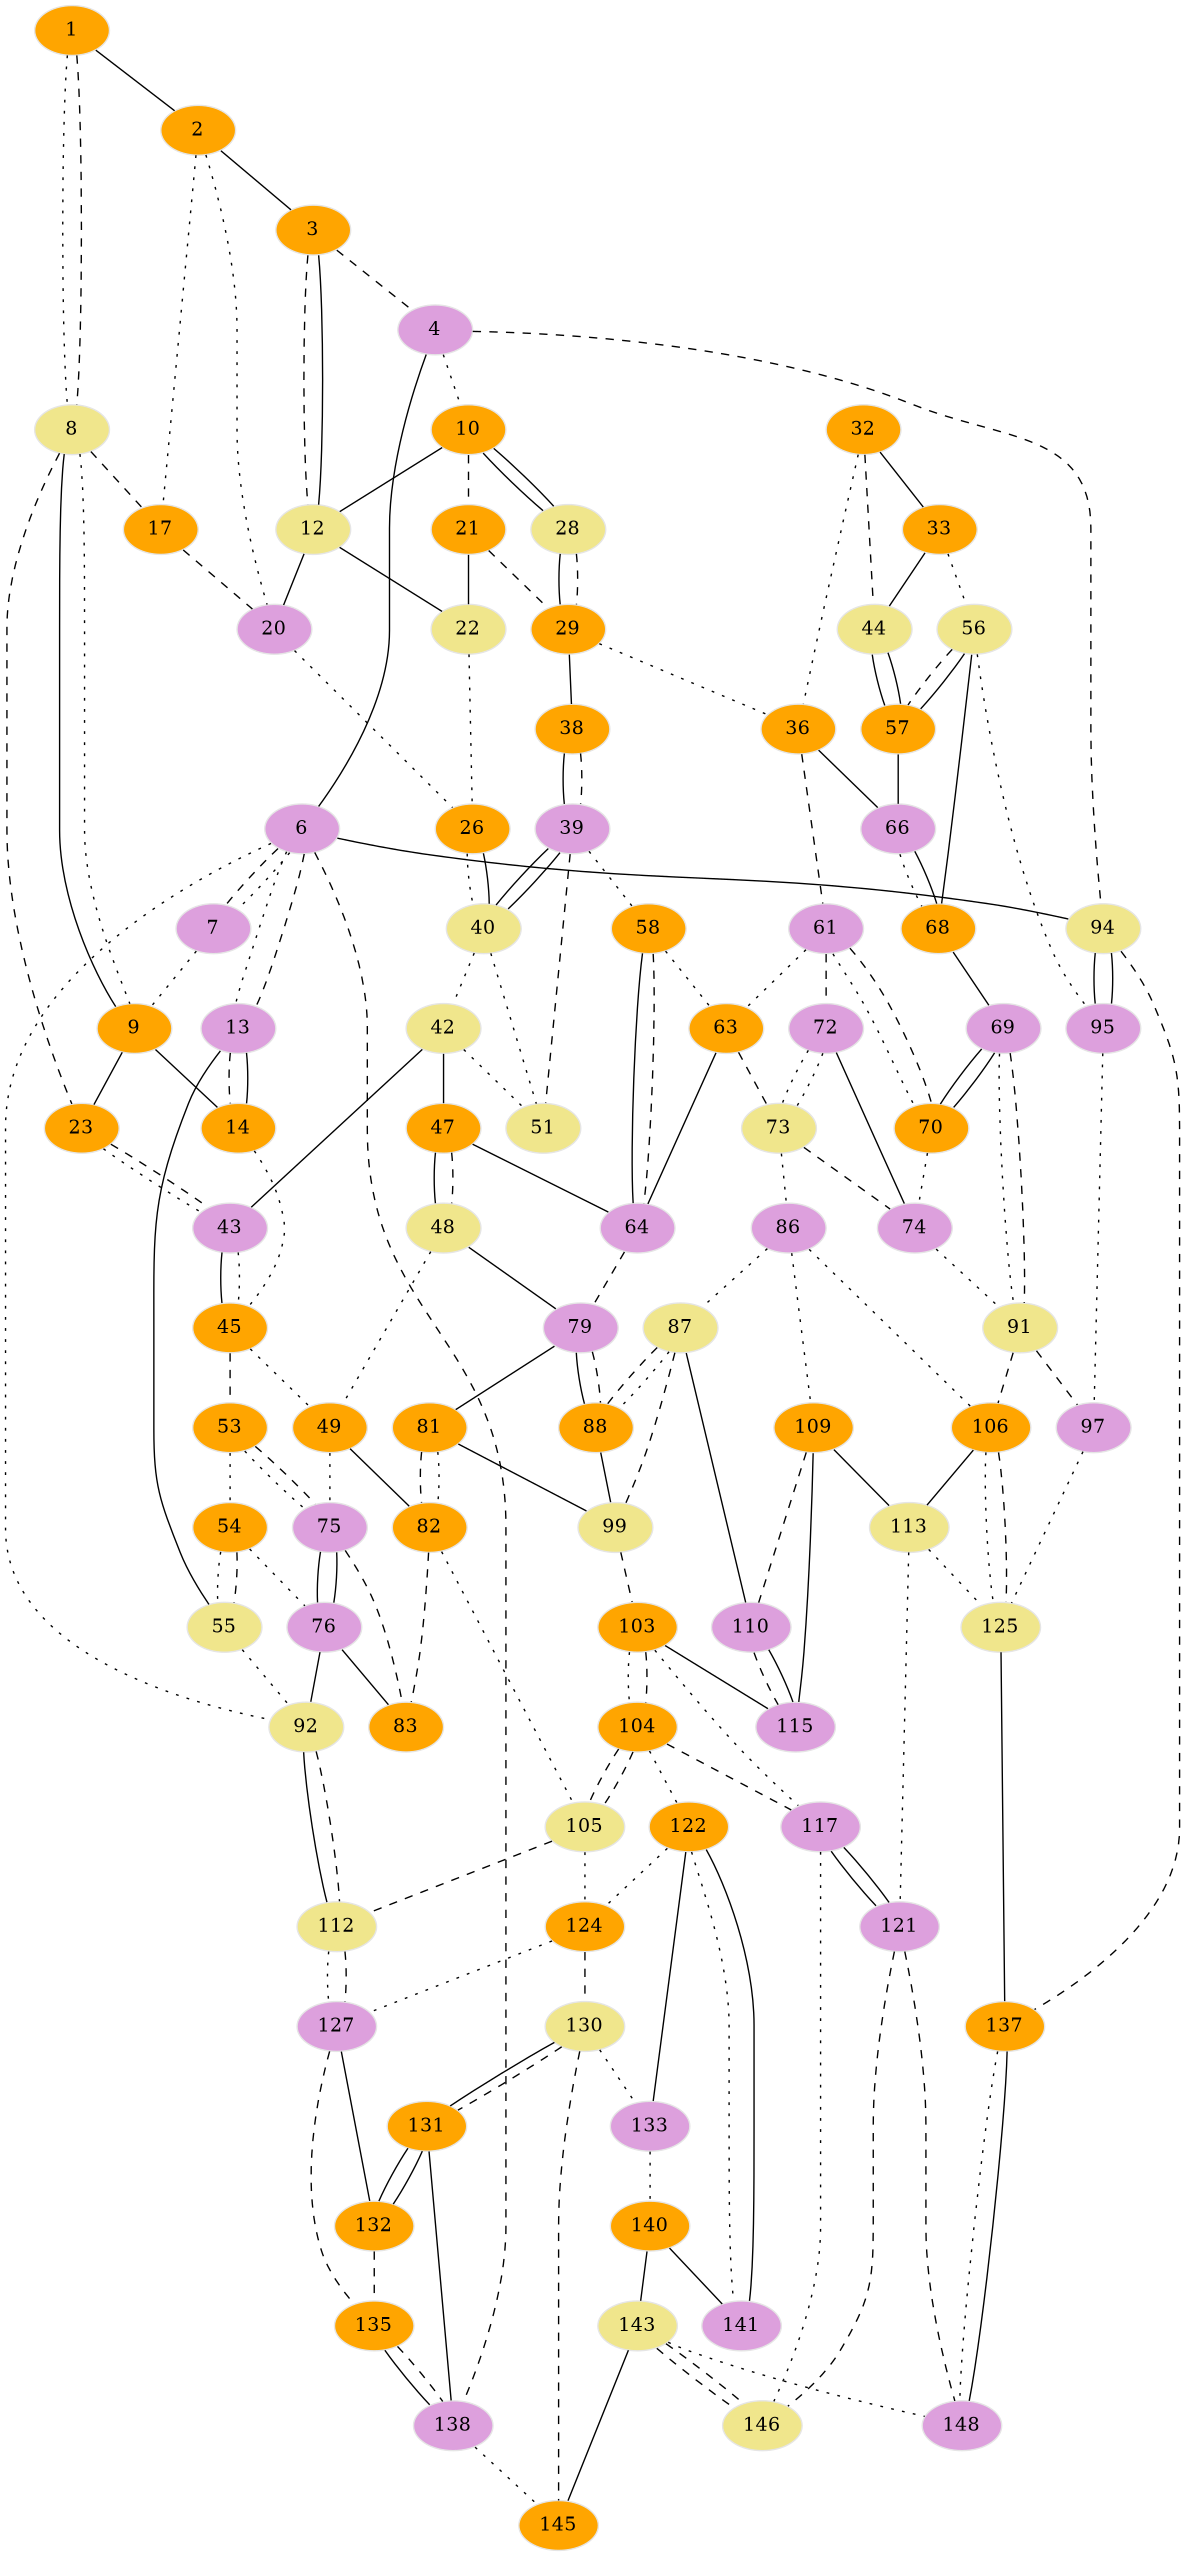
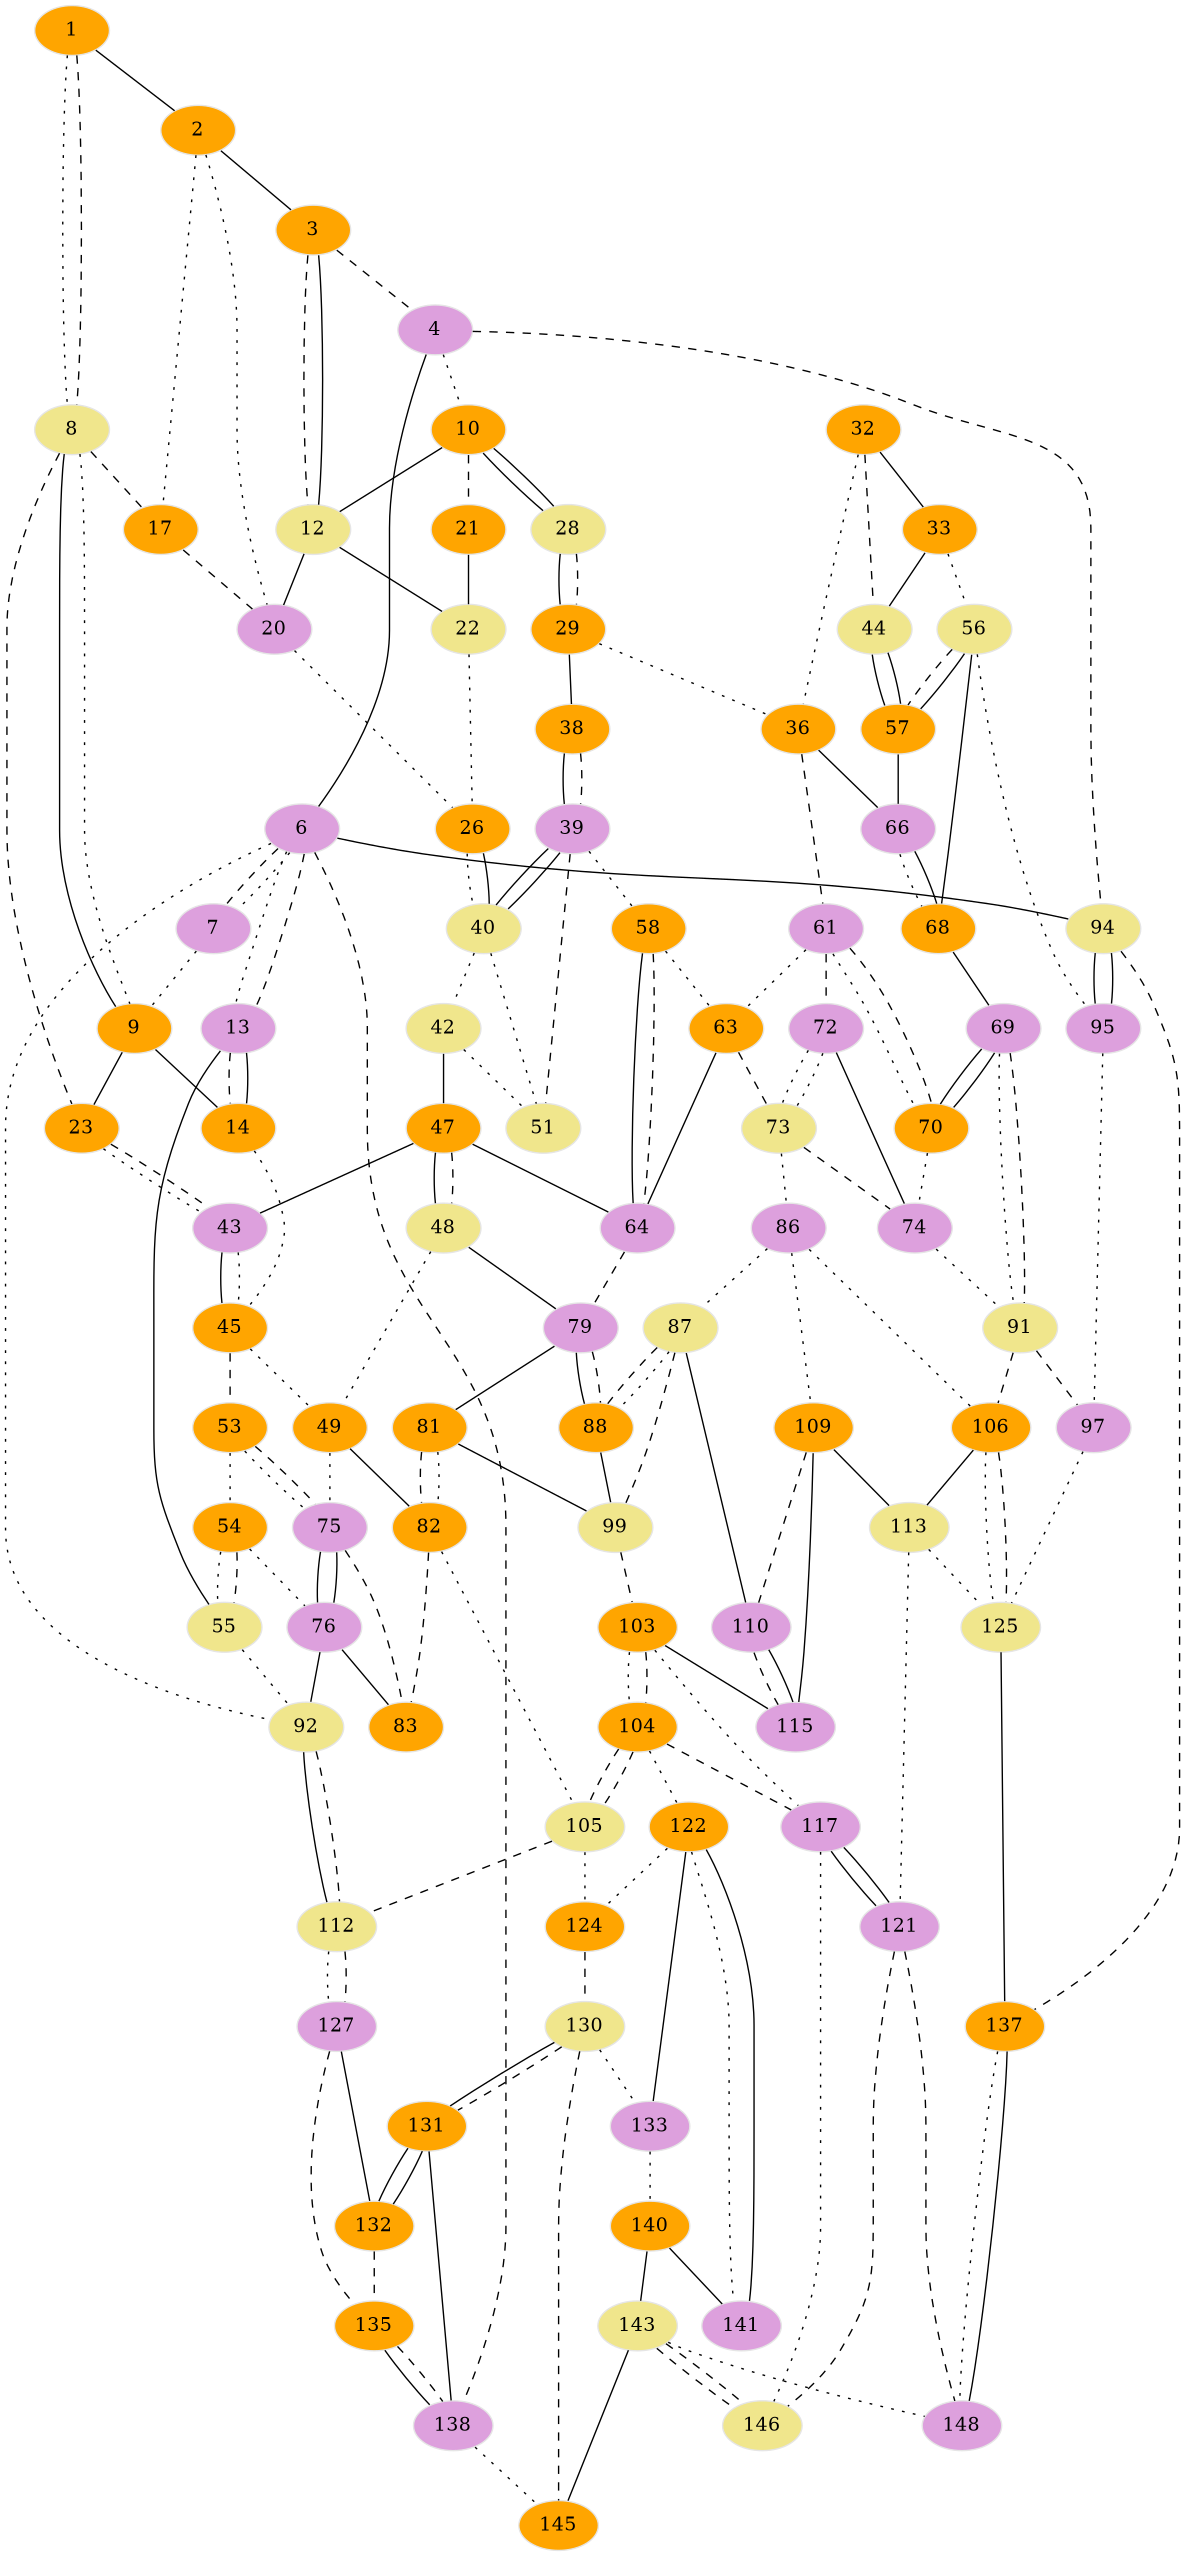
edge "21" -- "29": removed
edge "42" -- "43": now "47" -- "43"
edge "124" -- "127": removed
